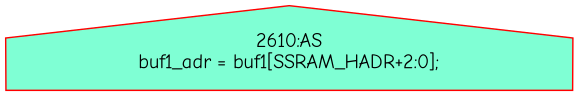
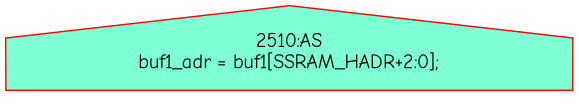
node "2610:AS buf1_adr = buf1[SSRAM_HADR+2:0];": label "2610:AS buf1_adr = buf1[SSRAM_HADR+2:0];" -> "2510:AS buf1_adr = buf1[SSRAM_HADR+2:0];"
